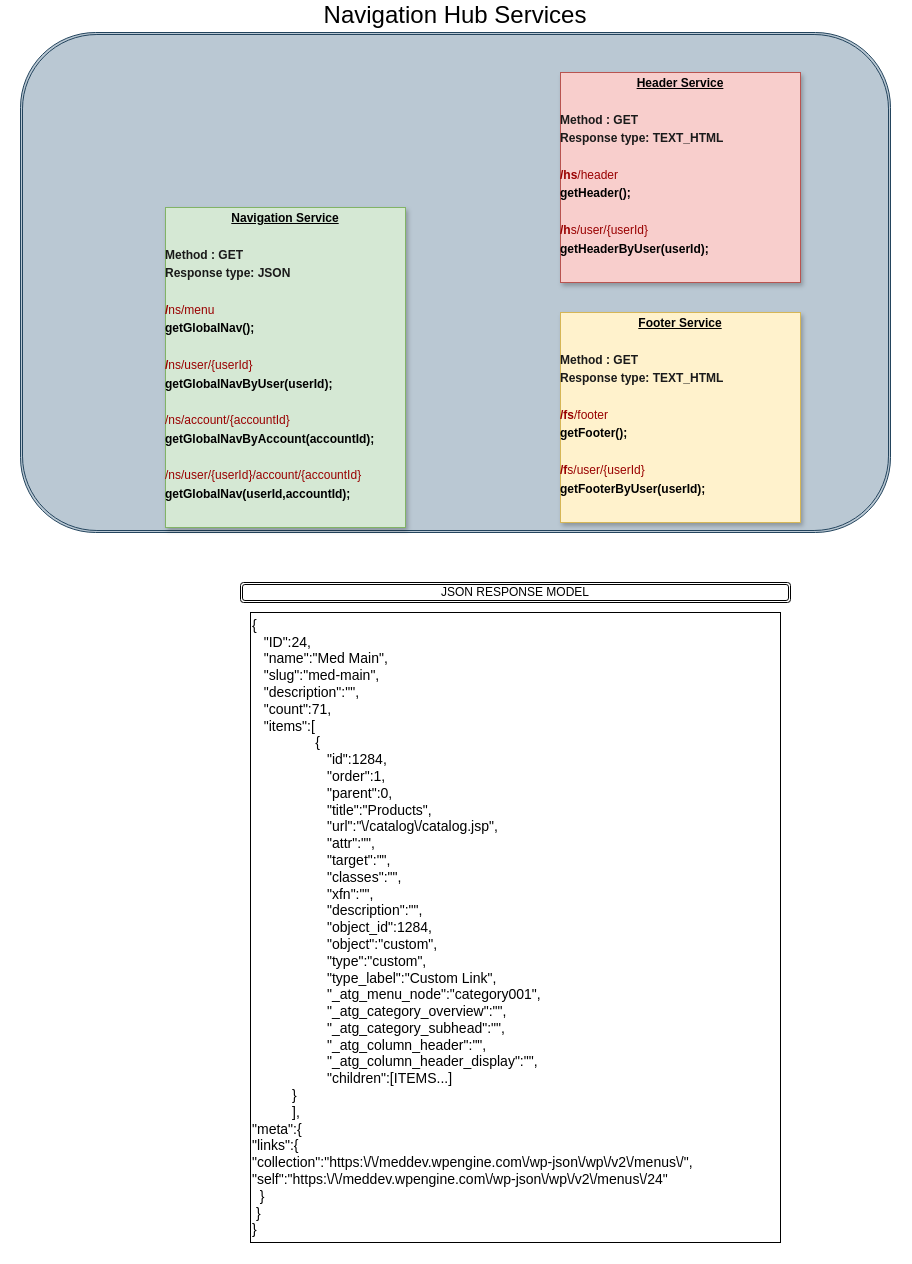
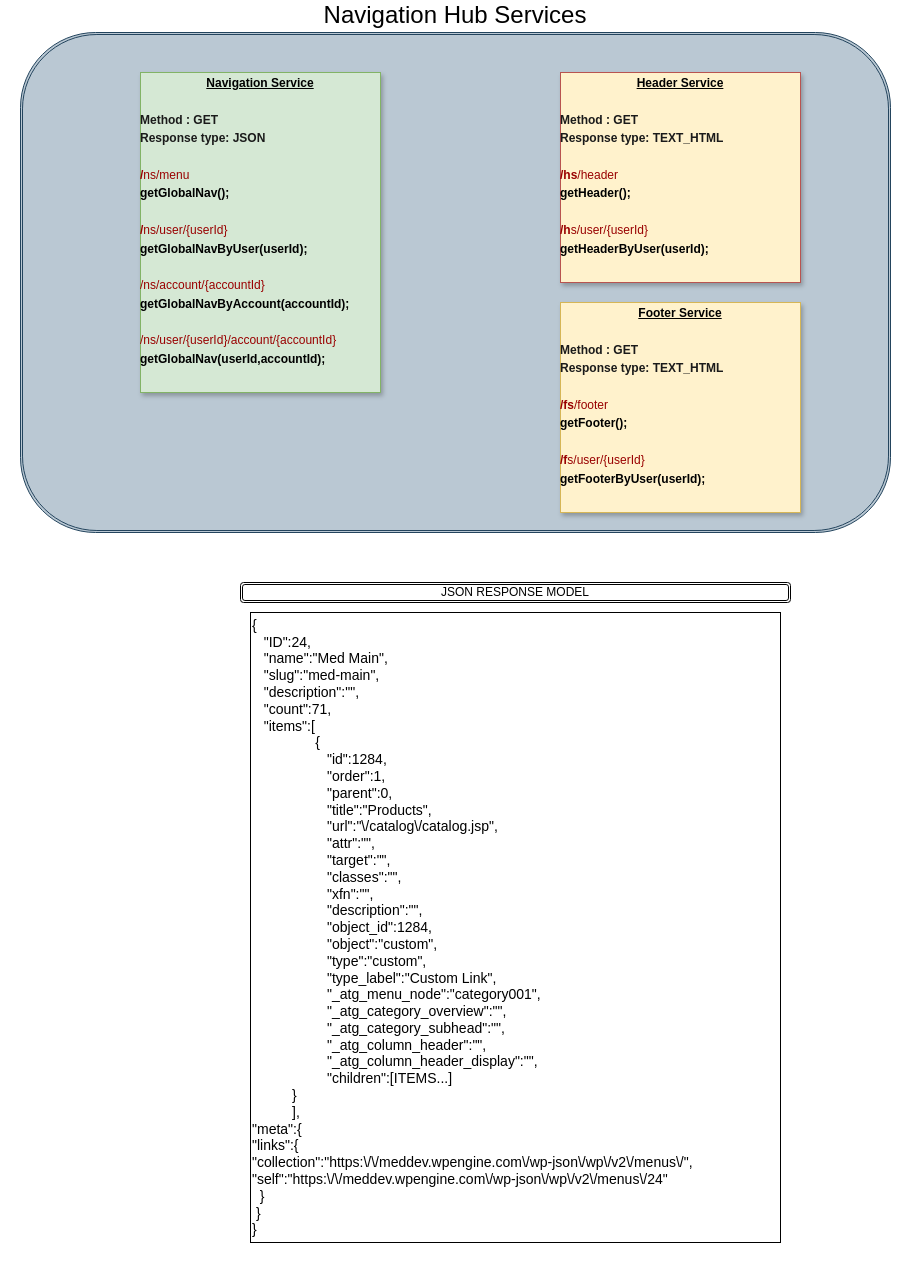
node "Header Service Method : GET Response type: TEXT_HTML /hs/header getHeader(); /hs/user/{userId} getHeaderByUser(userId);": fillcolor #f8cecc -> #fff2cc
node "Navigation Service Method : GET Response type: JSON /ns/menu getGlobalNav(); /ns/user/{userId} getGlobalNavByUser(userId); /ns/account/{accountId} getGlobalNavByAccount(accountId); /ns/user/{userId}/account/{accountId} getGlobalNav(userId,accountId);": moved (286, 368) -> (261, 233)
node "Footer Service Method : GET Response type: TEXT_HTML /fs/footer getFooter(); /fs/user/{userId} getFooterByUser(userId);": moved (681, 418) -> (681, 408)
